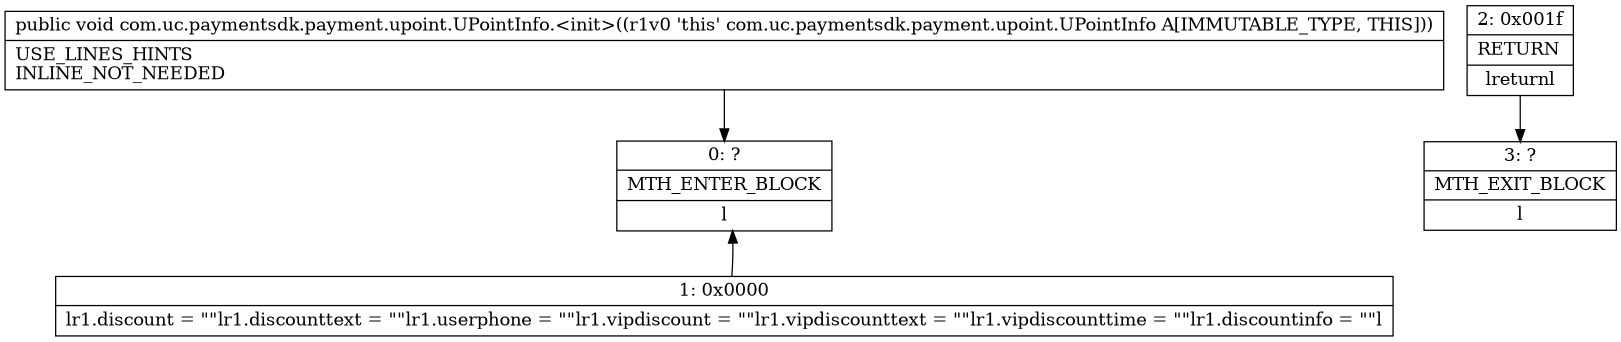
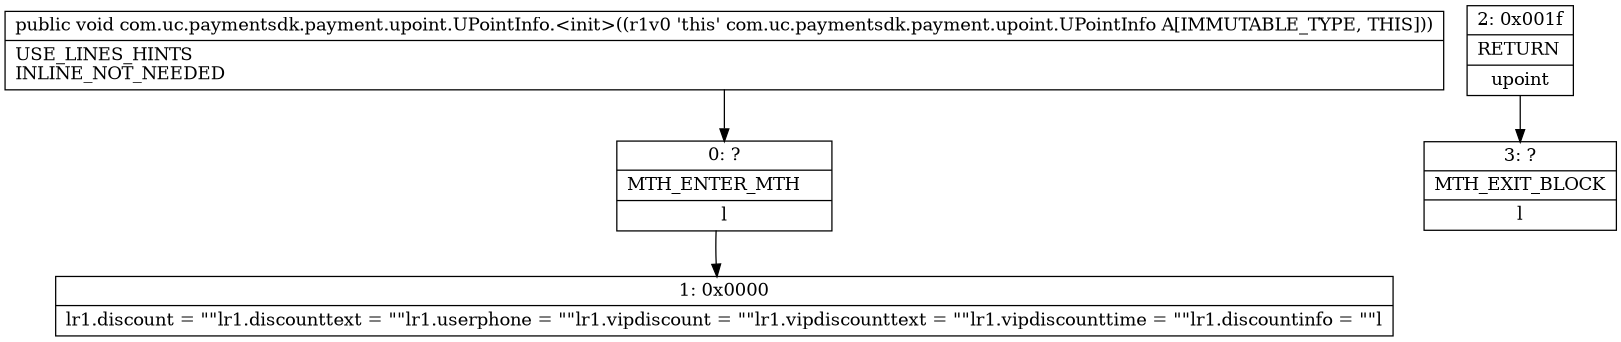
node "2: 0x001f": text "lreturnl" -> "upoint"
node "0: ?": text "MTH_ENTER_BLOCK" -> "MTH_ENTER_MTH"
edge "1: 0x0000" -> "0: ?": reversed
